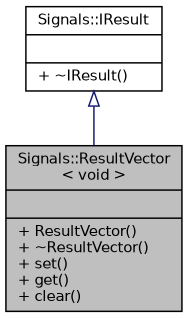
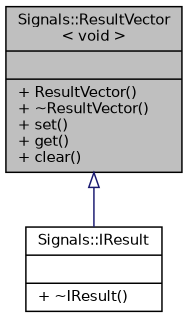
edge "Signals::ResultVector" -> "Signals::IResult": reversed
